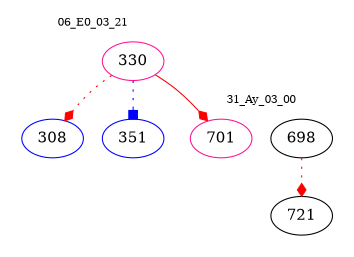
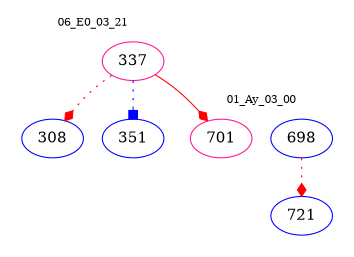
node "330": label "330" -> "337"
cluster "31_Ay_03_00": label "31_Ay_03_00" -> "01_Ay_03_00"
node "698": color black -> blue
node "721": color black -> blue
